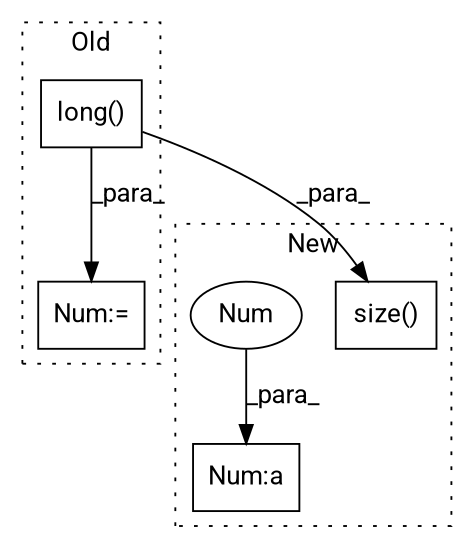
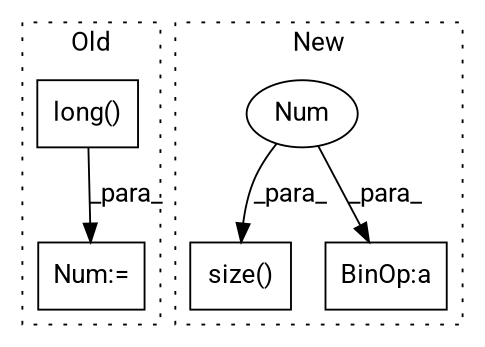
edge "long()" -> "size()": now "Num" -> "size()"
node "Num:a": label "Num:a" -> "BinOp:a"
